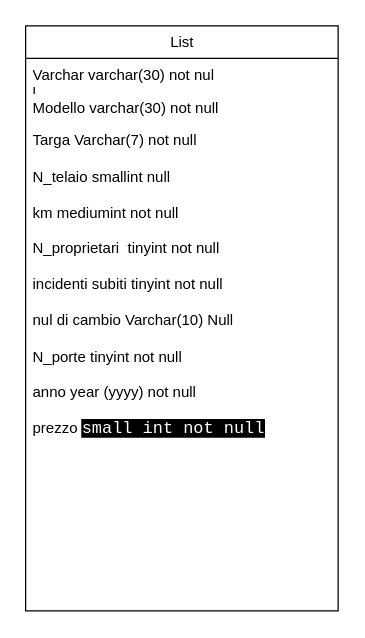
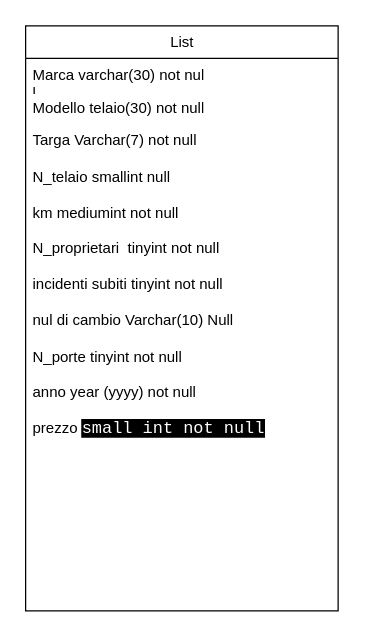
node "Varchar varchar(30) not nul l .": label "Varchar varchar(30) not nul l ." -> "Marca varchar(30) not nul l ."
node "Modello varchar(30) not null": label "Modello varchar(30) not null" -> "Modello telaio(30) not null"
